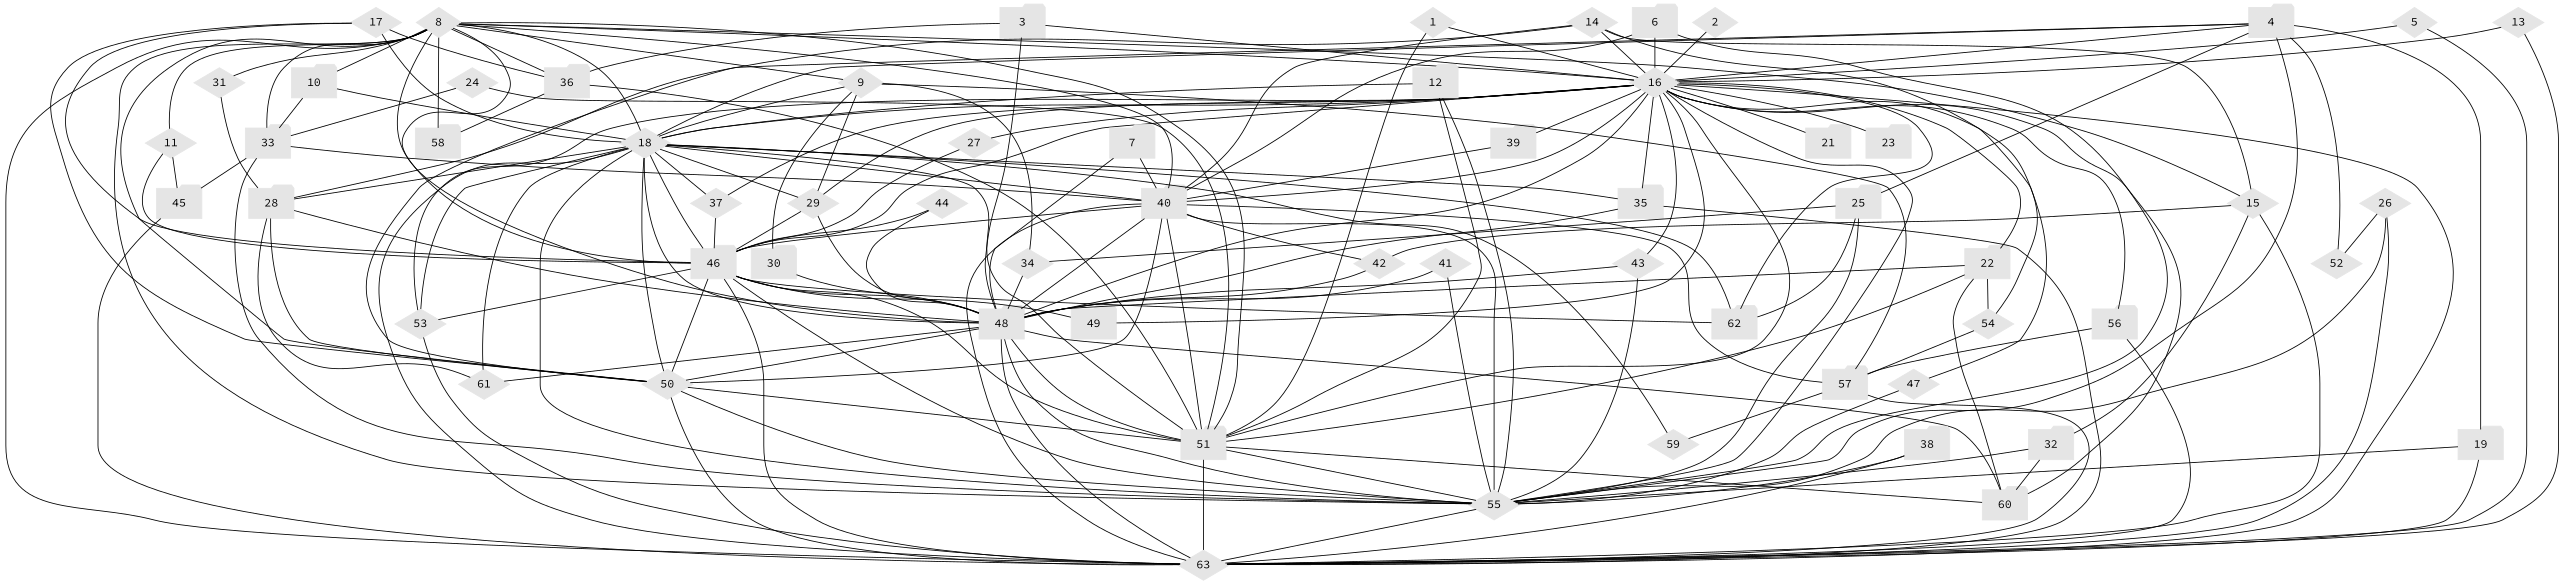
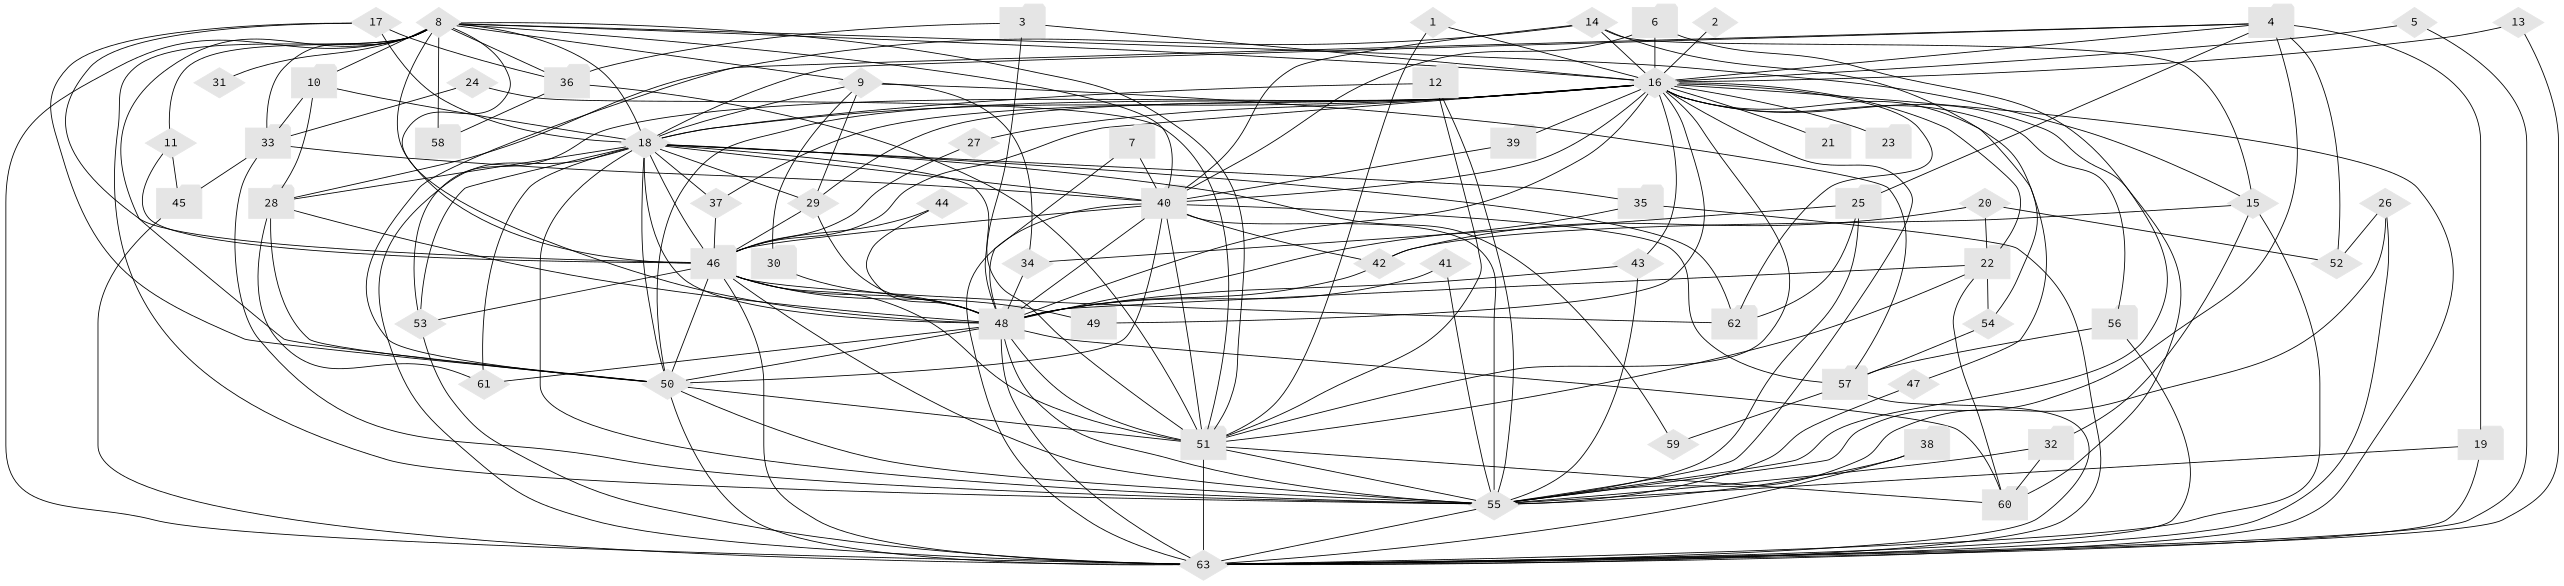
edge "16" -- "35": now "16" -- "50"
edge "31" -- "28": now "10" -- "28"
node "20": added
